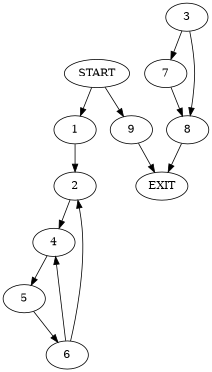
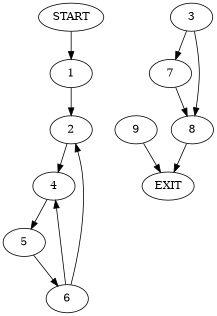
edge "START" -> "9": removed
